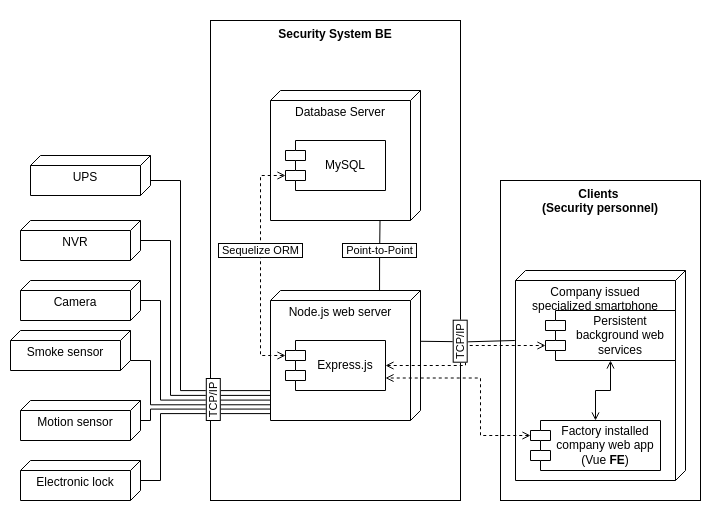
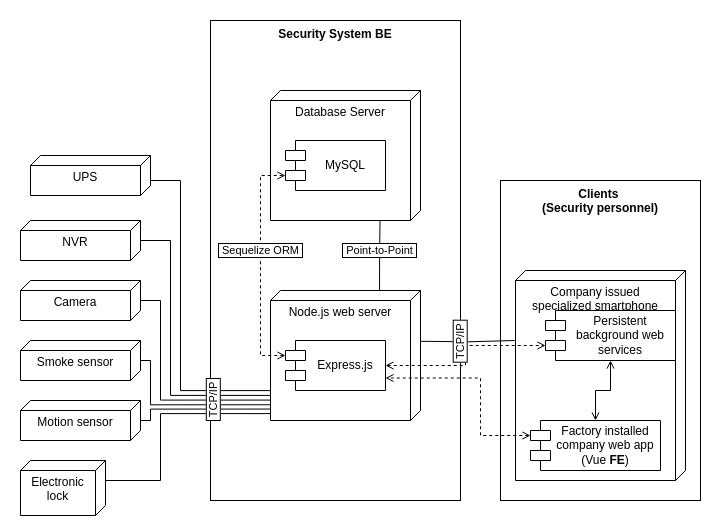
node "Smoke sensor": moved (71, 351) -> (81, 361)
node "Electronic lock": size 120x40 -> 85x55
